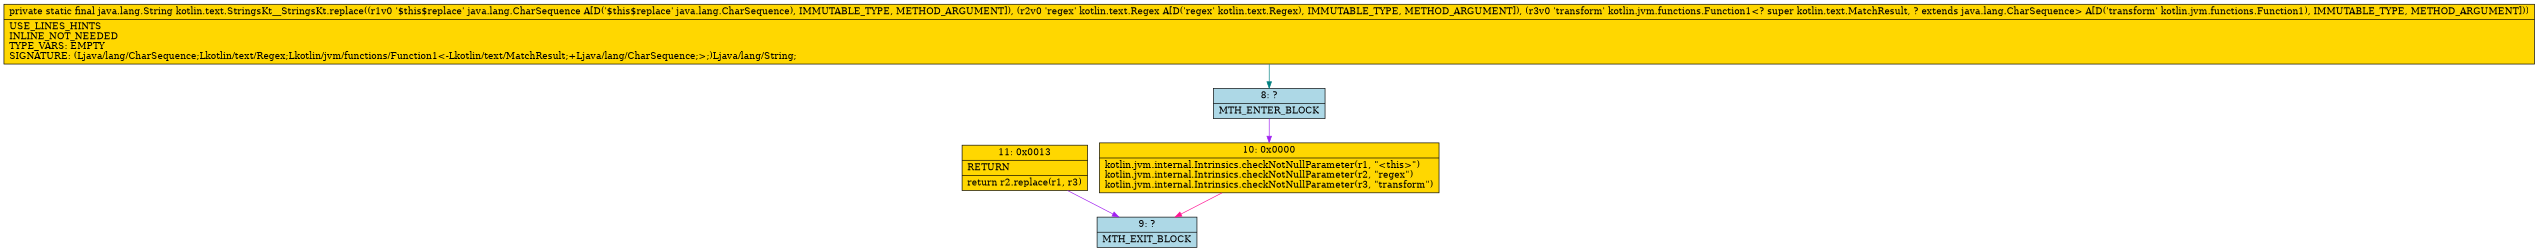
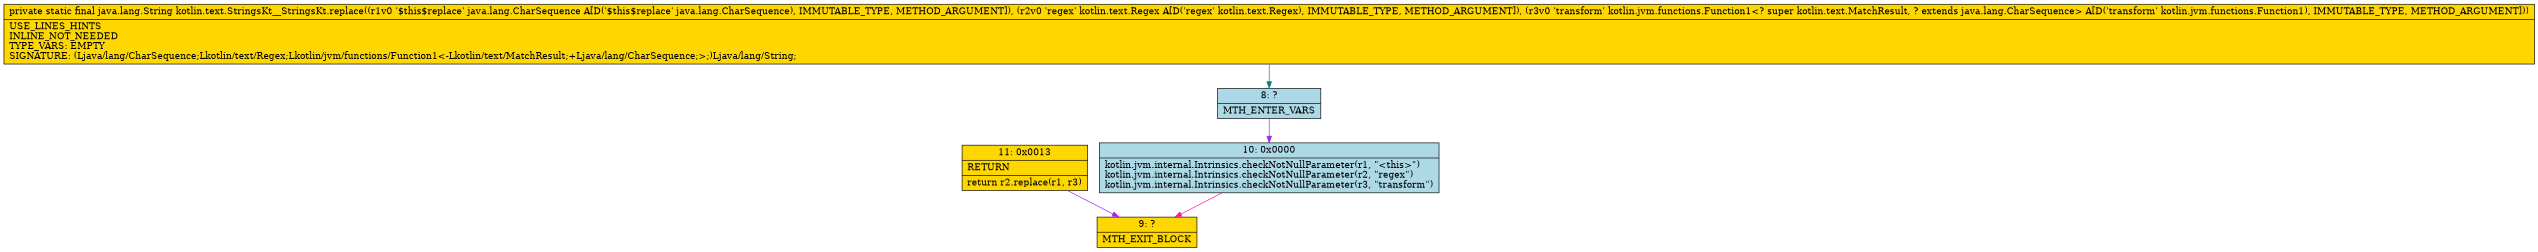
node "8: ?": text "MTH_ENTER_BLOCK" -> "MTH_ENTER_VARS"
node "10: 0x0000": fillcolor gold -> lightblue
node "9: ?": fillcolor lightblue -> gold
